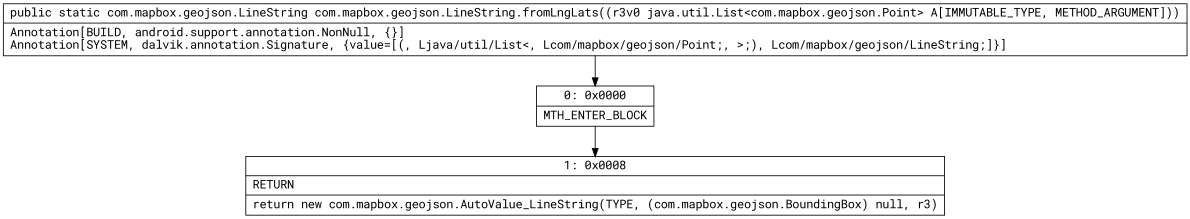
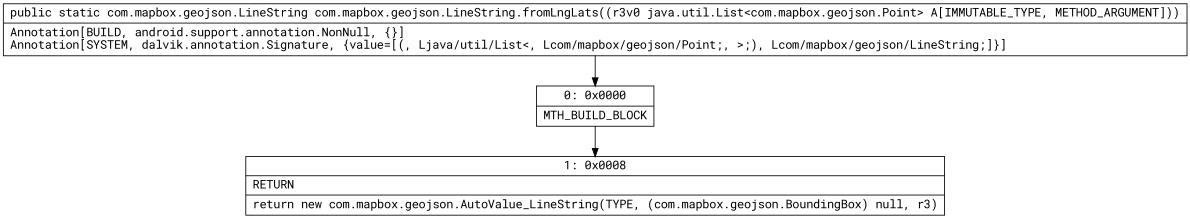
node "0: 0x0000": text "MTH_ENTER_BLOCK" -> "MTH_BUILD_BLOCK"
